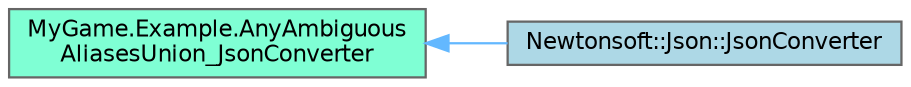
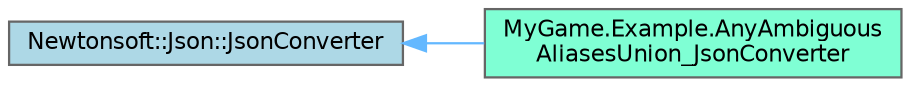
edge "Newtonsoft::Json::JsonConverter" -> "MyGame.Example.AnyAmbiguous AliasesUnion_JsonConverter": reversed
